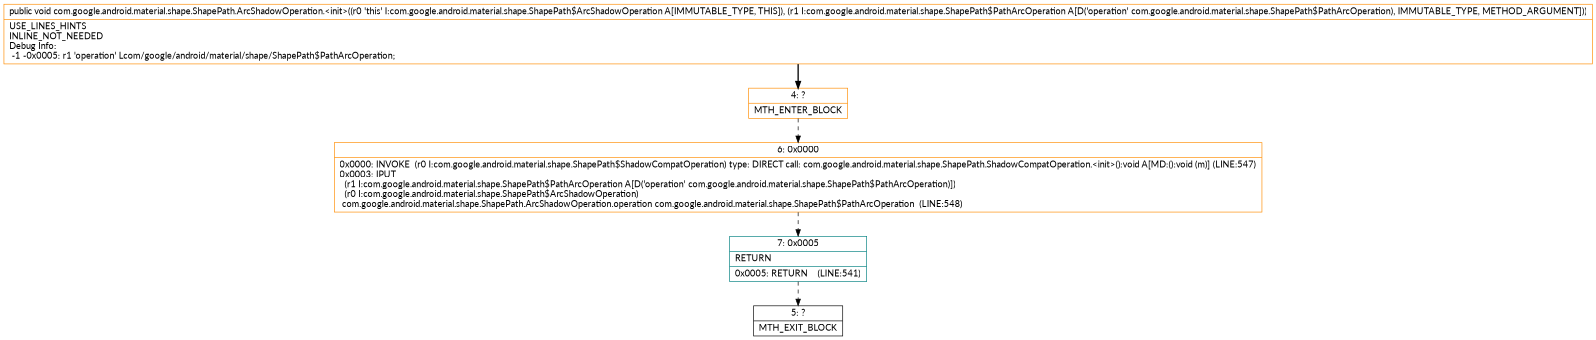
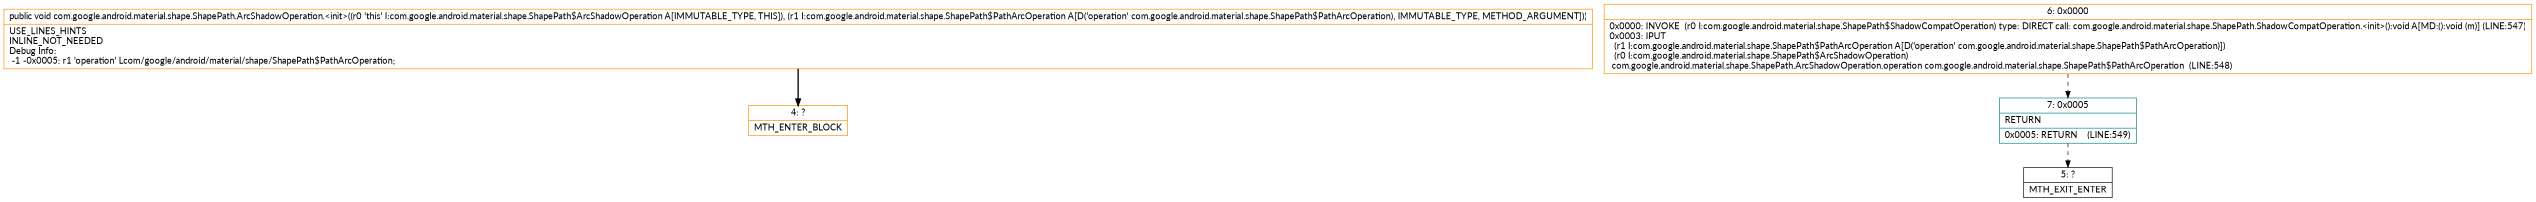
edge "4: ?" -> "6: 0x0000": removed
node "7: 0x0005": text "0x0005: RETURN    (LINE:541)" -> "0x0005: RETURN    (LINE:549)"
node "5: ?": text "MTH_EXIT_BLOCK" -> "MTH_EXIT_ENTER"
